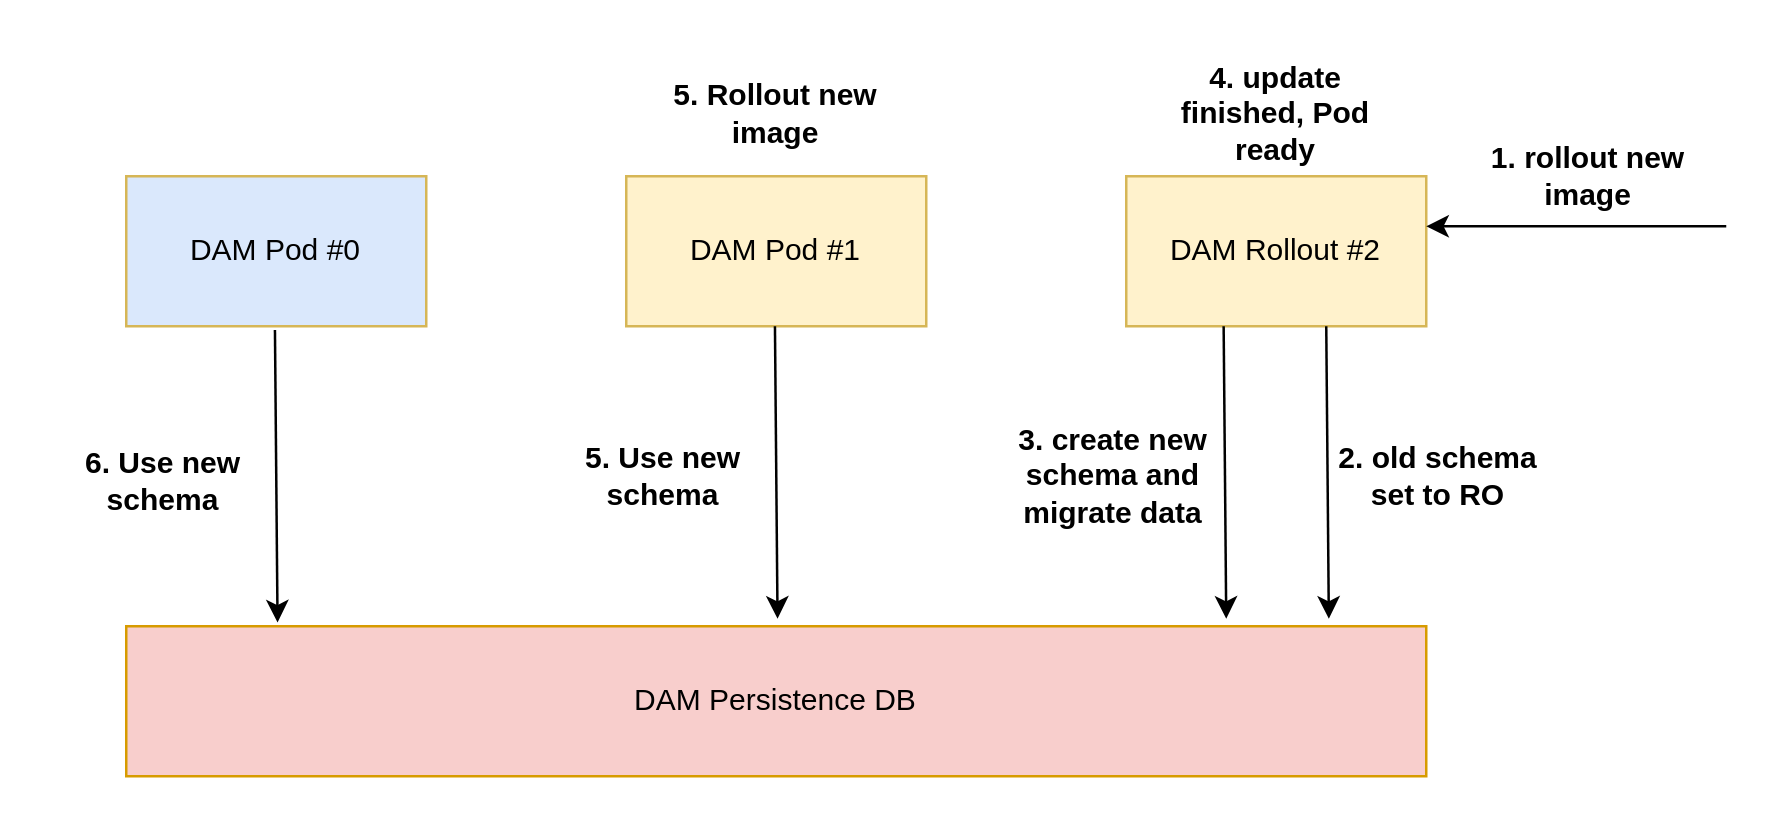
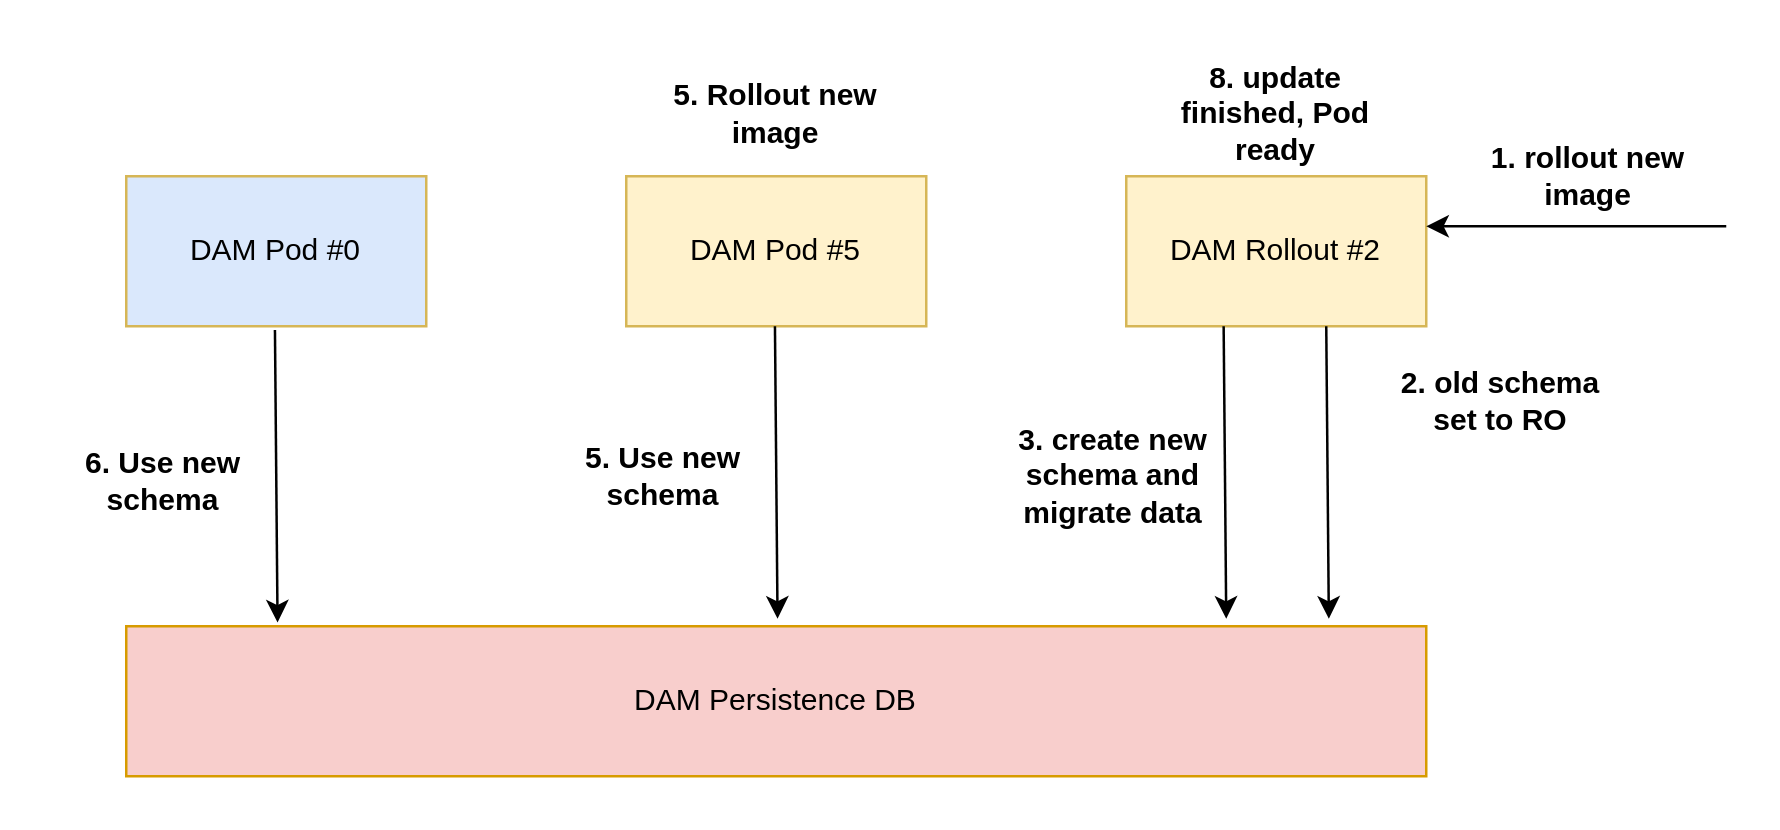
node "4. update finished, Pod ready": label "4. update finished, Pod ready" -> "8. update finished, Pod ready"
node "DAM Pod #1": label "DAM Pod #1" -> "DAM Pod #5"
node "2. old schema set to RO": moved (1439, 476) -> (1501, 401)
